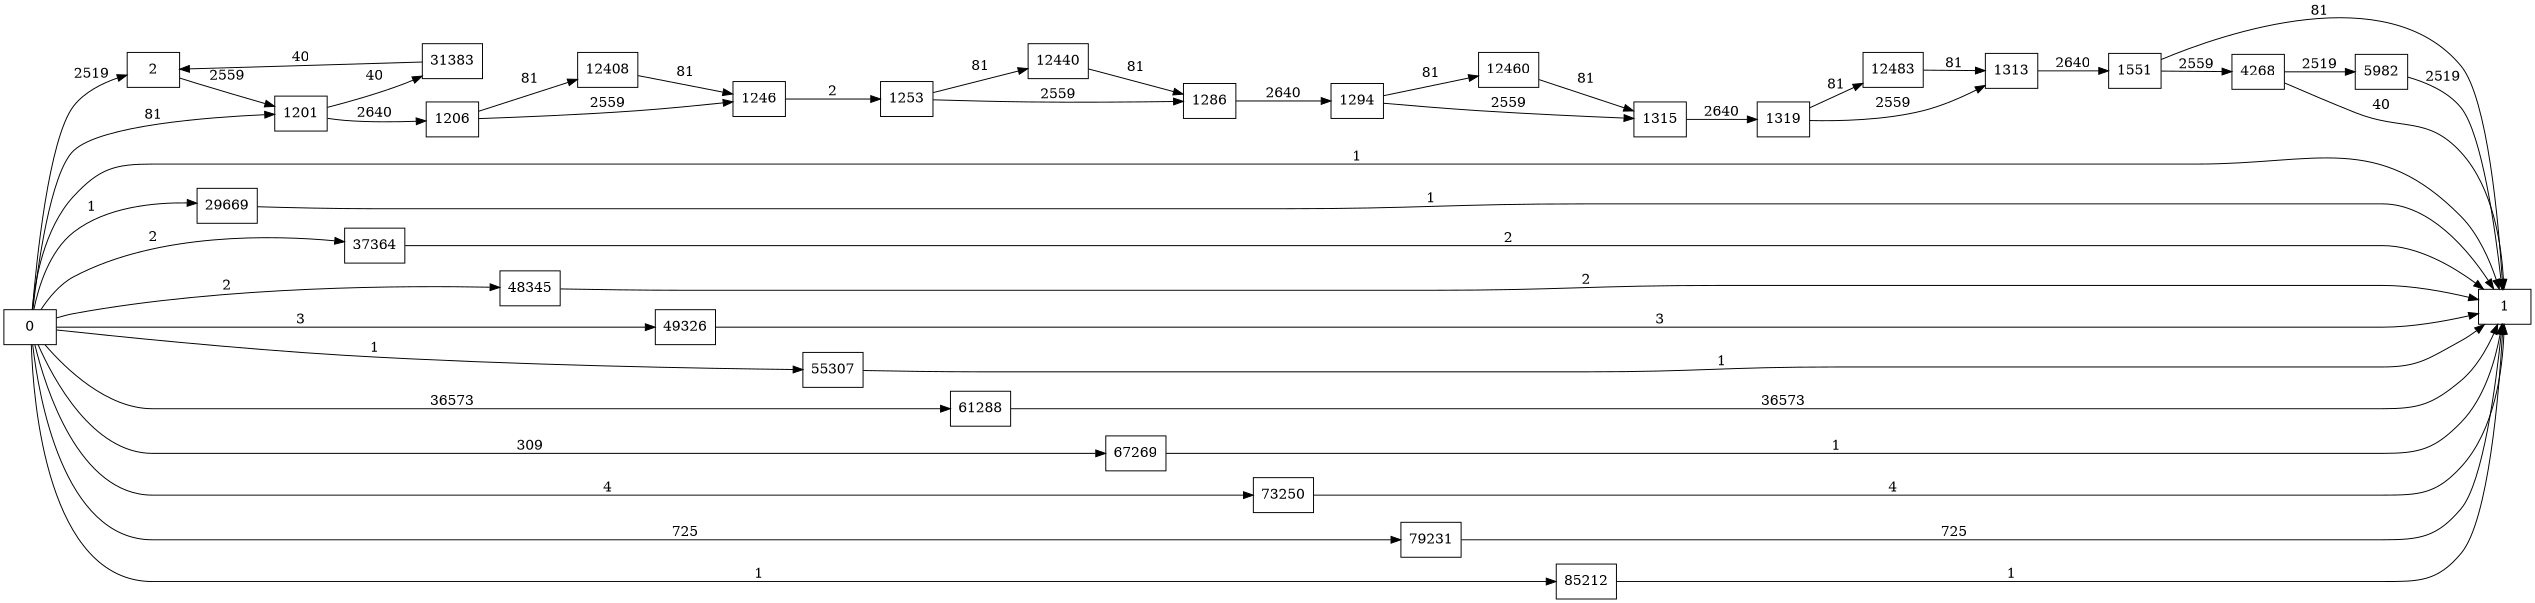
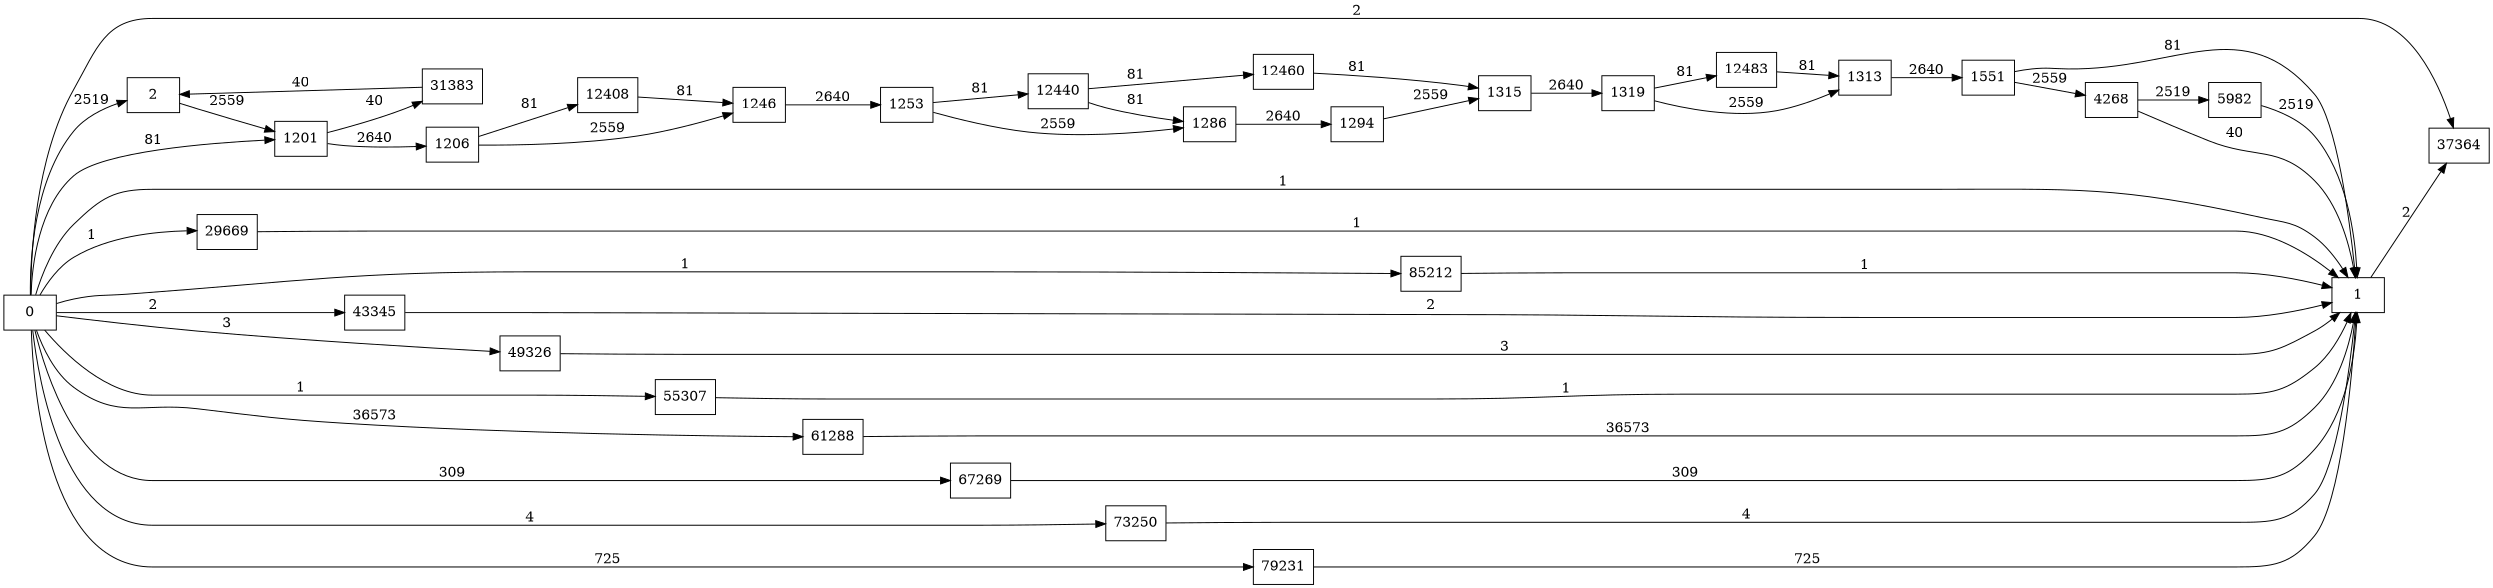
edge "1294" -> "12460": now "12440" -> "12460"
edge "1246" -> "1253": label "2" -> "2640"
edge "37364" -> "1": reversed
node "48345": label "48345" -> "43345"
edge "67269" -> "1": label "1" -> "309"
